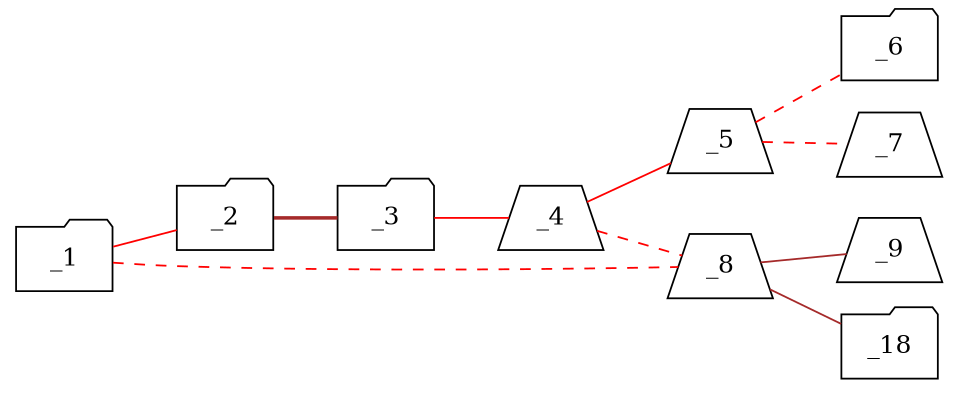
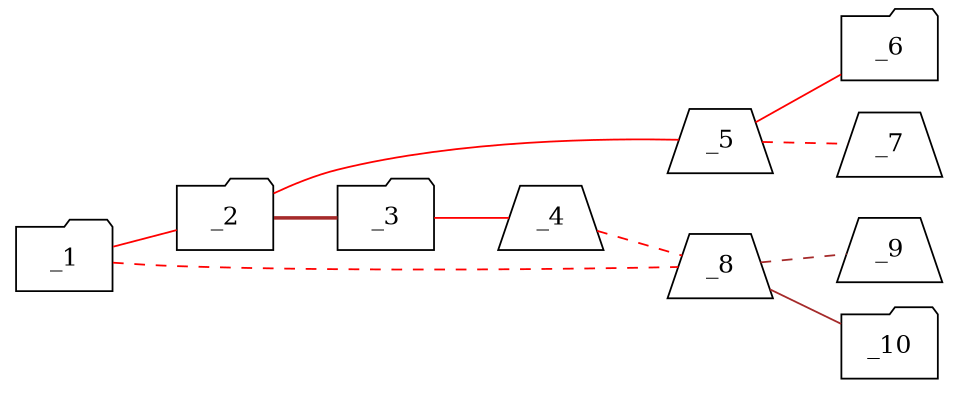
edge "_6" -- "_5": style dashed -> solid
edge "_5" -- "_4": now "_5" -- "_2"
edge "_9" -- "_8": style solid -> dashed
node "_18": label "_18" -> "_10"
